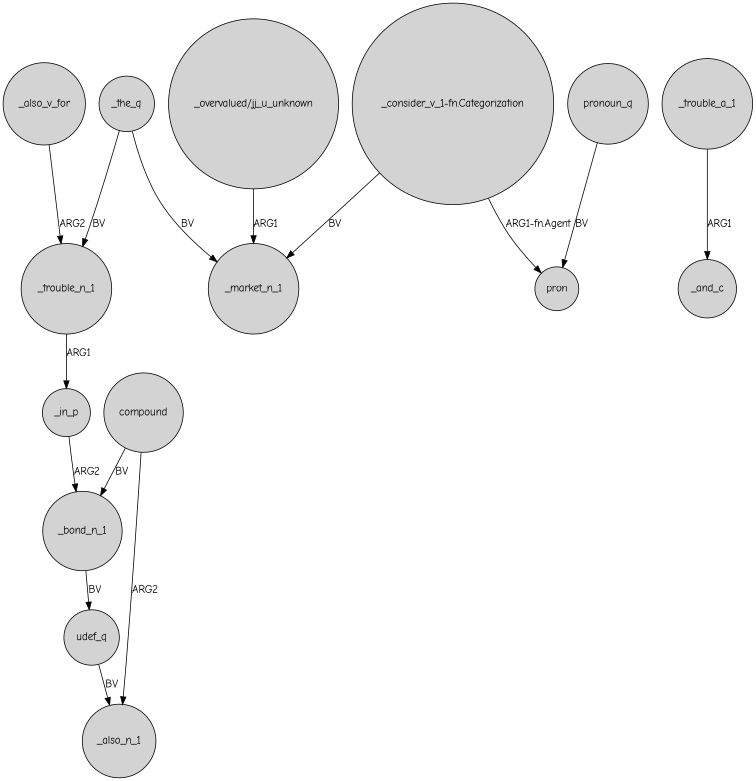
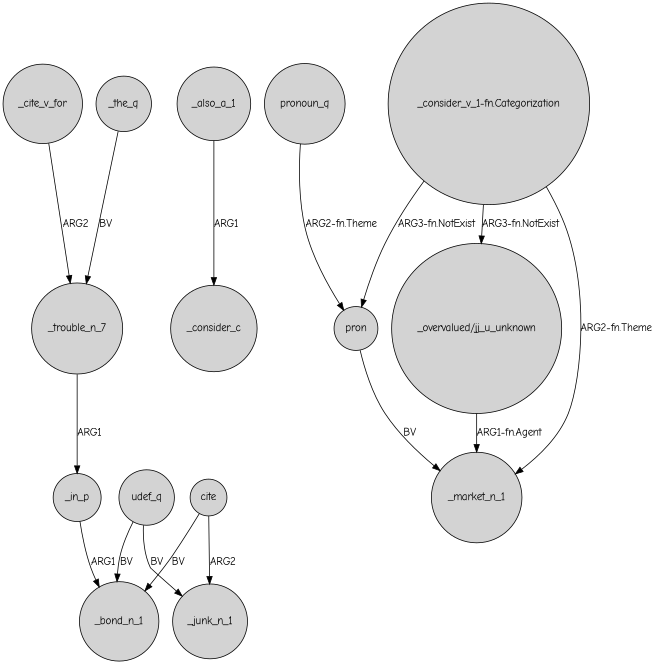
node "_also_v_for": label "_also_v_for" -> "_cite_v_for"
node "_trouble_a_1": label "_trouble_a_1" -> "_also_a_1"
edge "_the_q" -> "_market_n_1": now "pron" -> "_market_n_1"
edge "_consider_v_1-fn.Categorization" -> "_overvalued/jj_u_unknown": added, label "ARG3-fn.NotExist"
edge "_overvalued/jj_u_unknown" -> "_market_n_1": label "ARG1" -> "ARG1-fn.Agent"
edge "_consider_v_1-fn.Categorization" -> "_market_n_1": label "BV" -> "ARG2-fn.Theme"
edge "_consider_v_1-fn.Categorization" -> "pron": label "ARG1-fn.Agent" -> "ARG3-fn.NotExist"
edge "pronoun_q" -> "pron": label "BV" -> "ARG2-fn.Theme"
node "_trouble_n_1": label "_trouble_n_1" -> "_trouble_n_7"
node "_and_c": label "_and_c" -> "_consider_c"
node "compound": label "compound" -> "cite"
edge "_in_p" -> "_bond_n_1": label "ARG2" -> "ARG1"
edge "_bond_n_1" -> "udef_q": reversed
node "_also_n_1": label "_also_n_1" -> "_junk_n_1"
